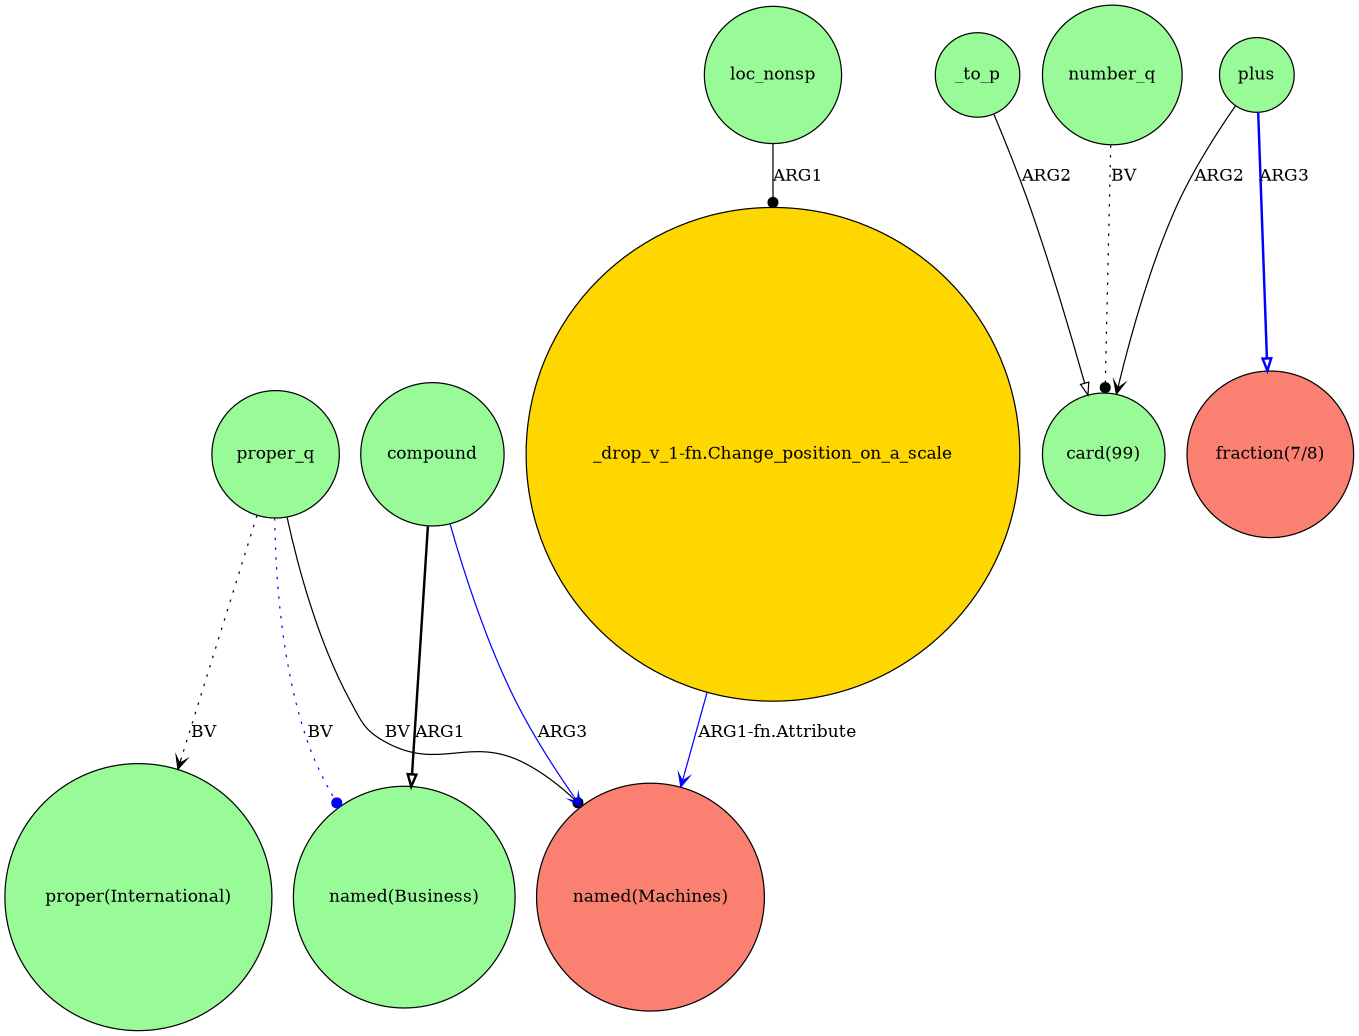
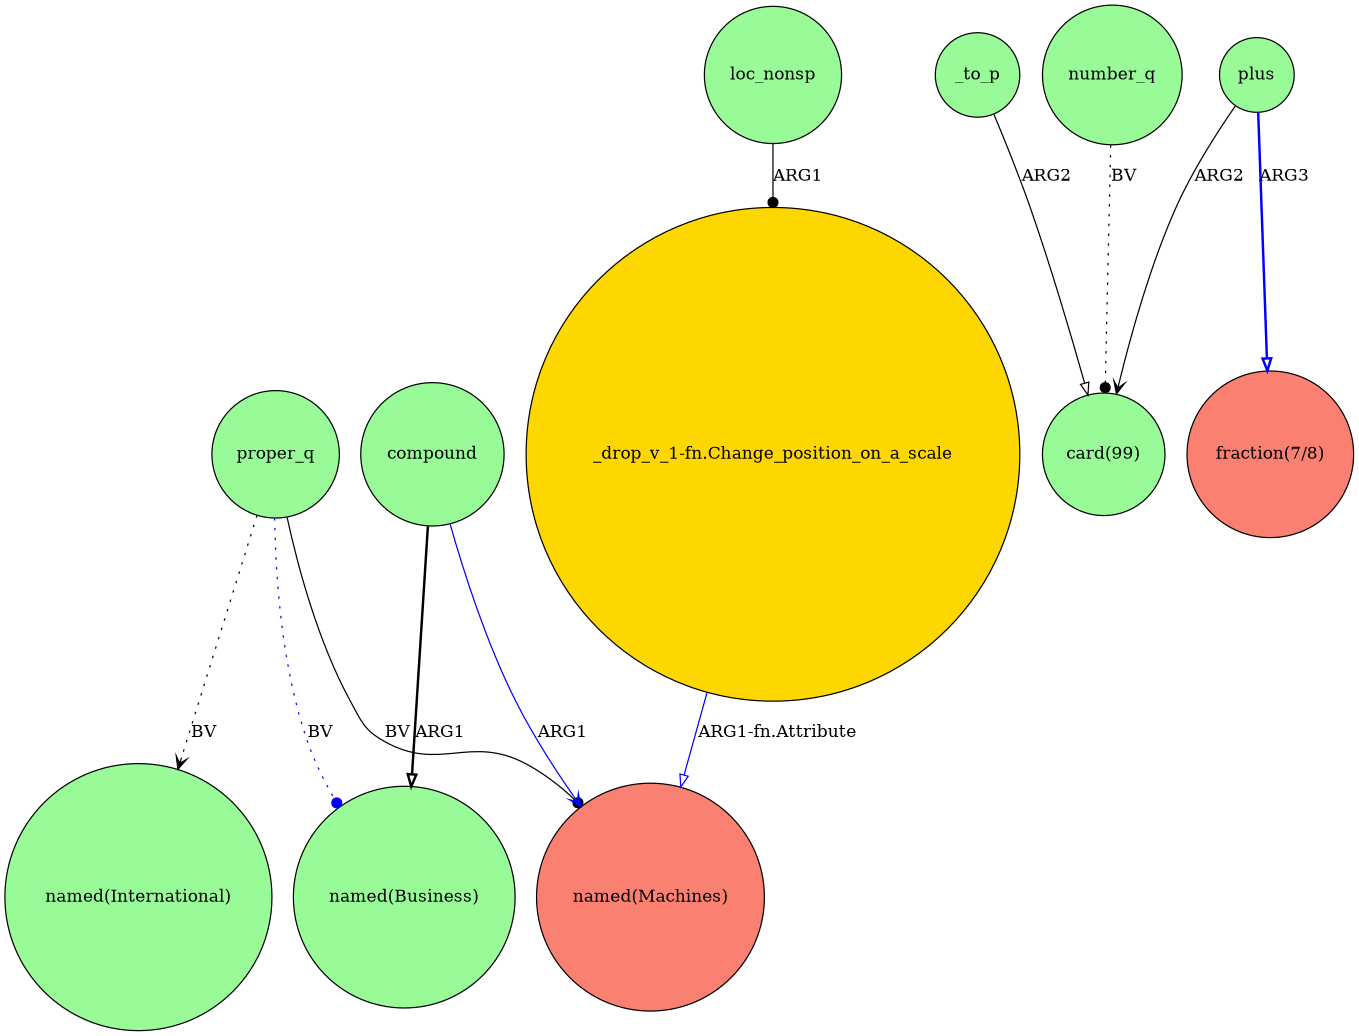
edge "compound" -> "named(Machines)": label "ARG3" -> "ARG1"
edge "_drop_v_1-fn.Change_position_on_a_scale" -> "named(Machines)": arrowhead vee -> onormal
node "proper(International)": label "proper(International)" -> "named(International)"
